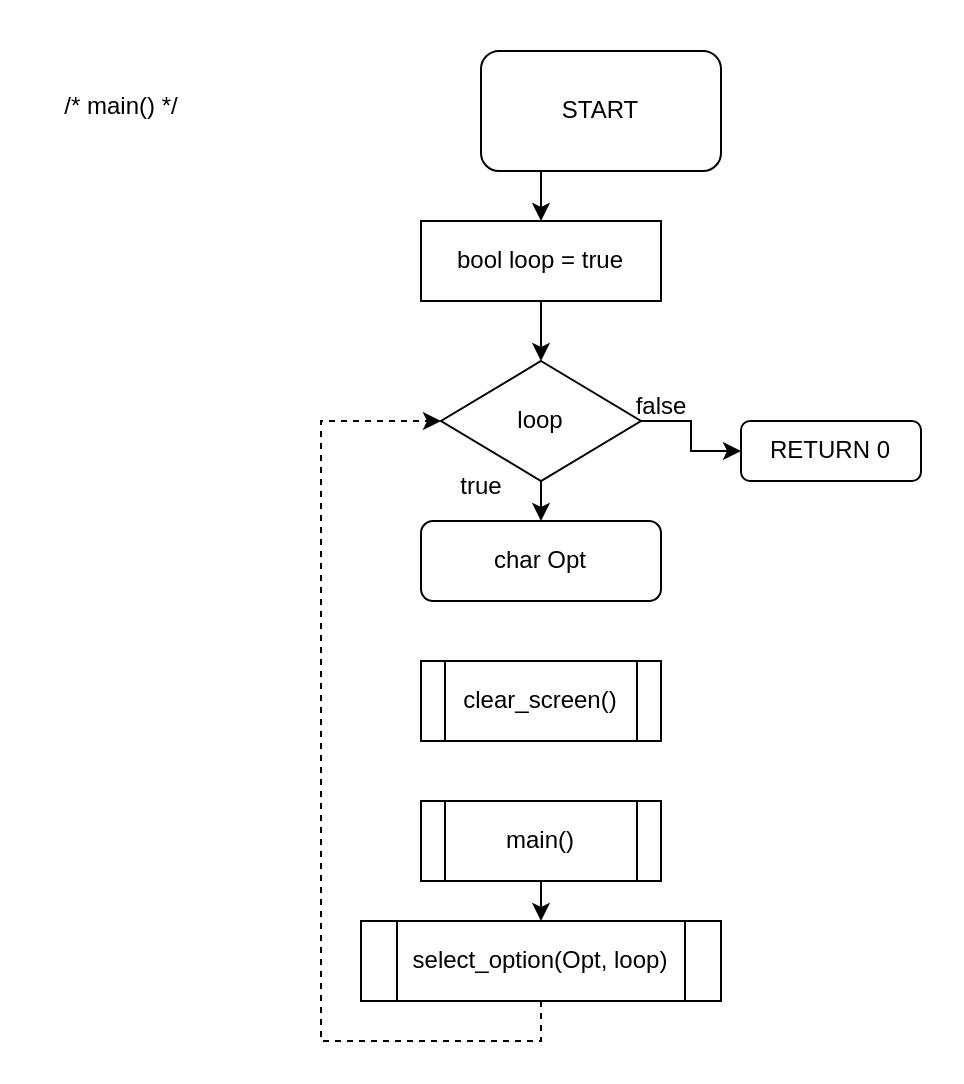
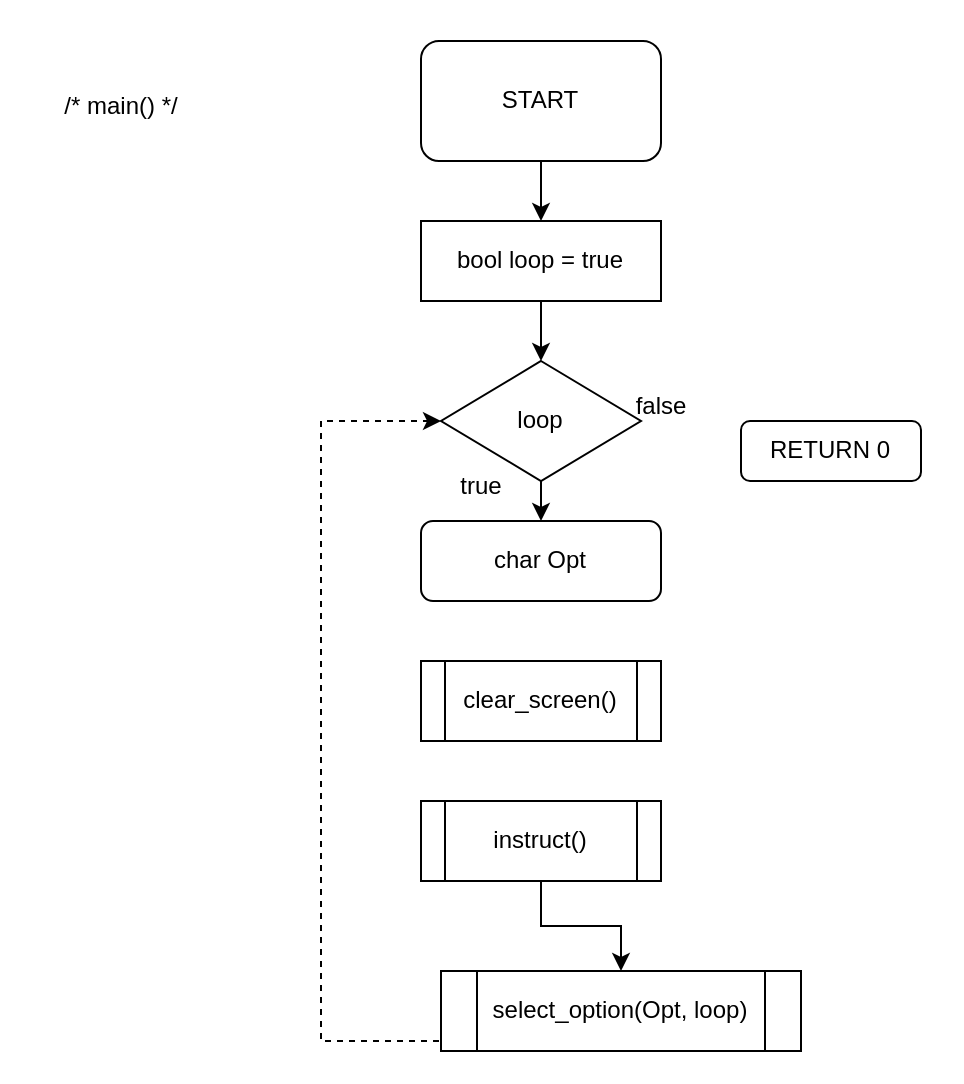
node "START": moved (601, 111) -> (541, 101)
edge "loop" -> "RETURN 0": removed
node "main()": label "main()" -> "instruct()"
node "select_option(Opt, loop)": moved (541, 961) -> (621, 1011)
